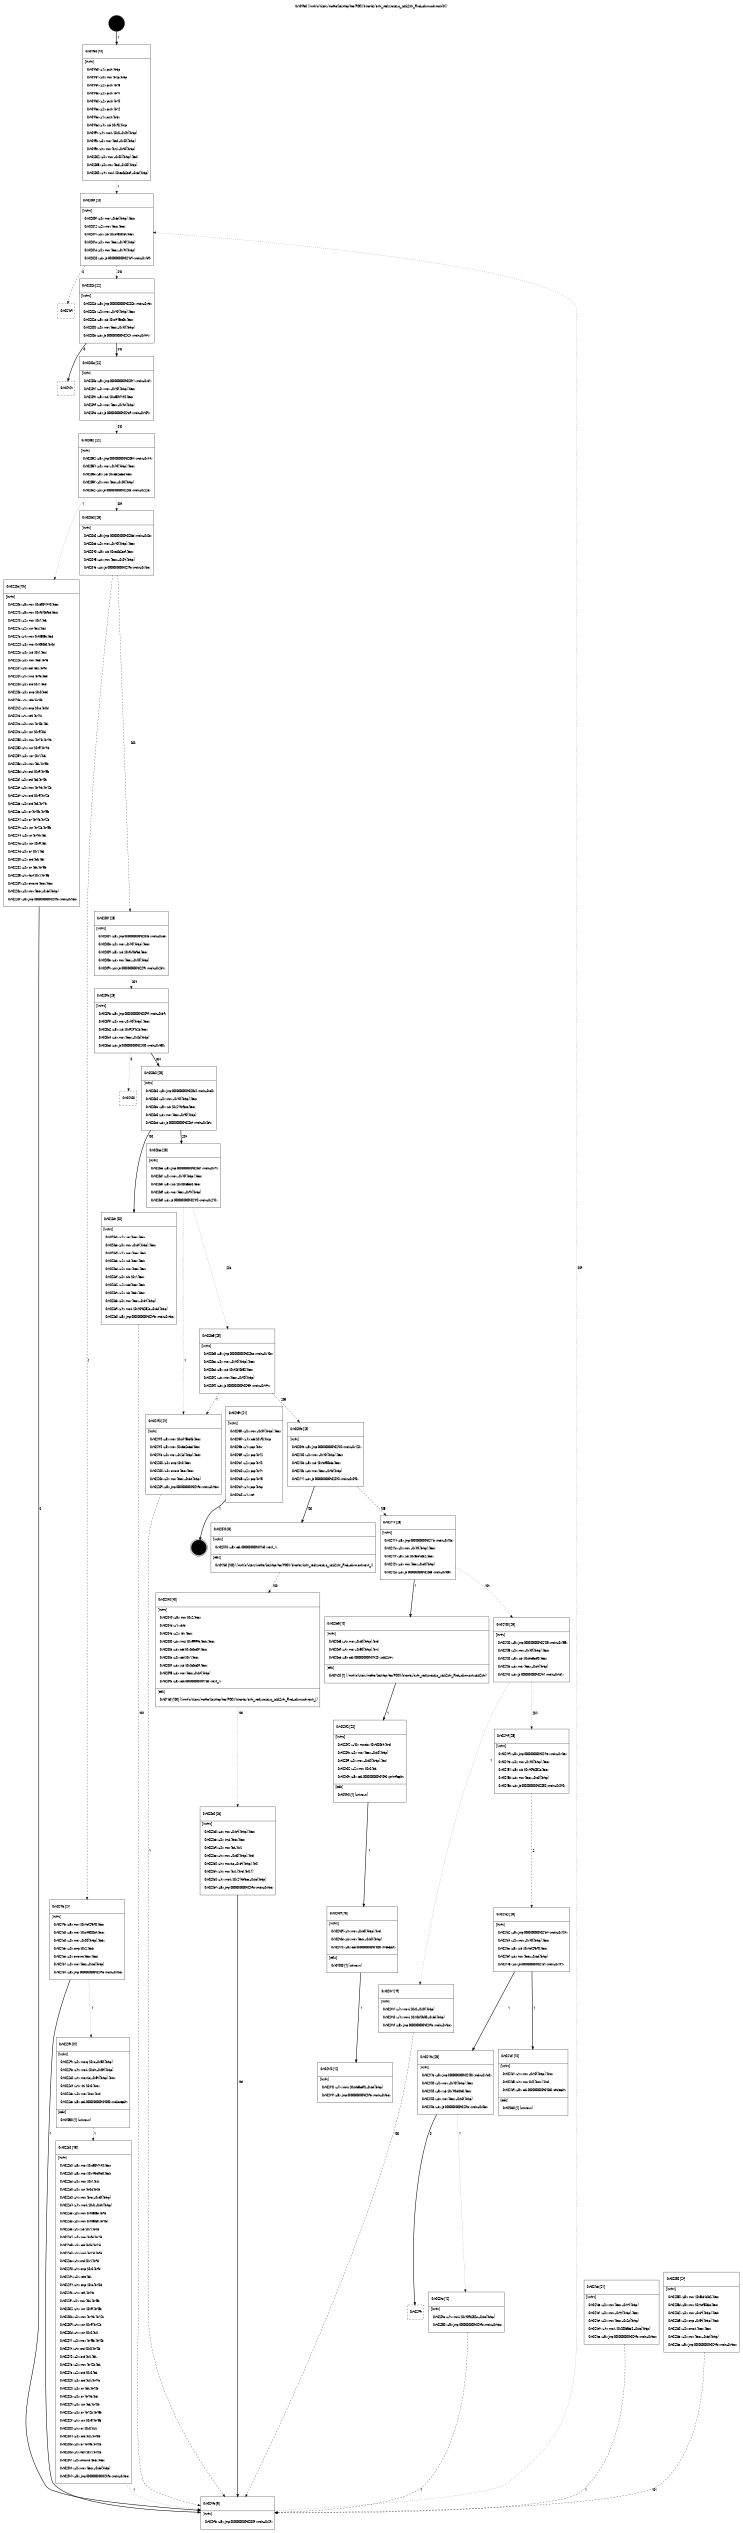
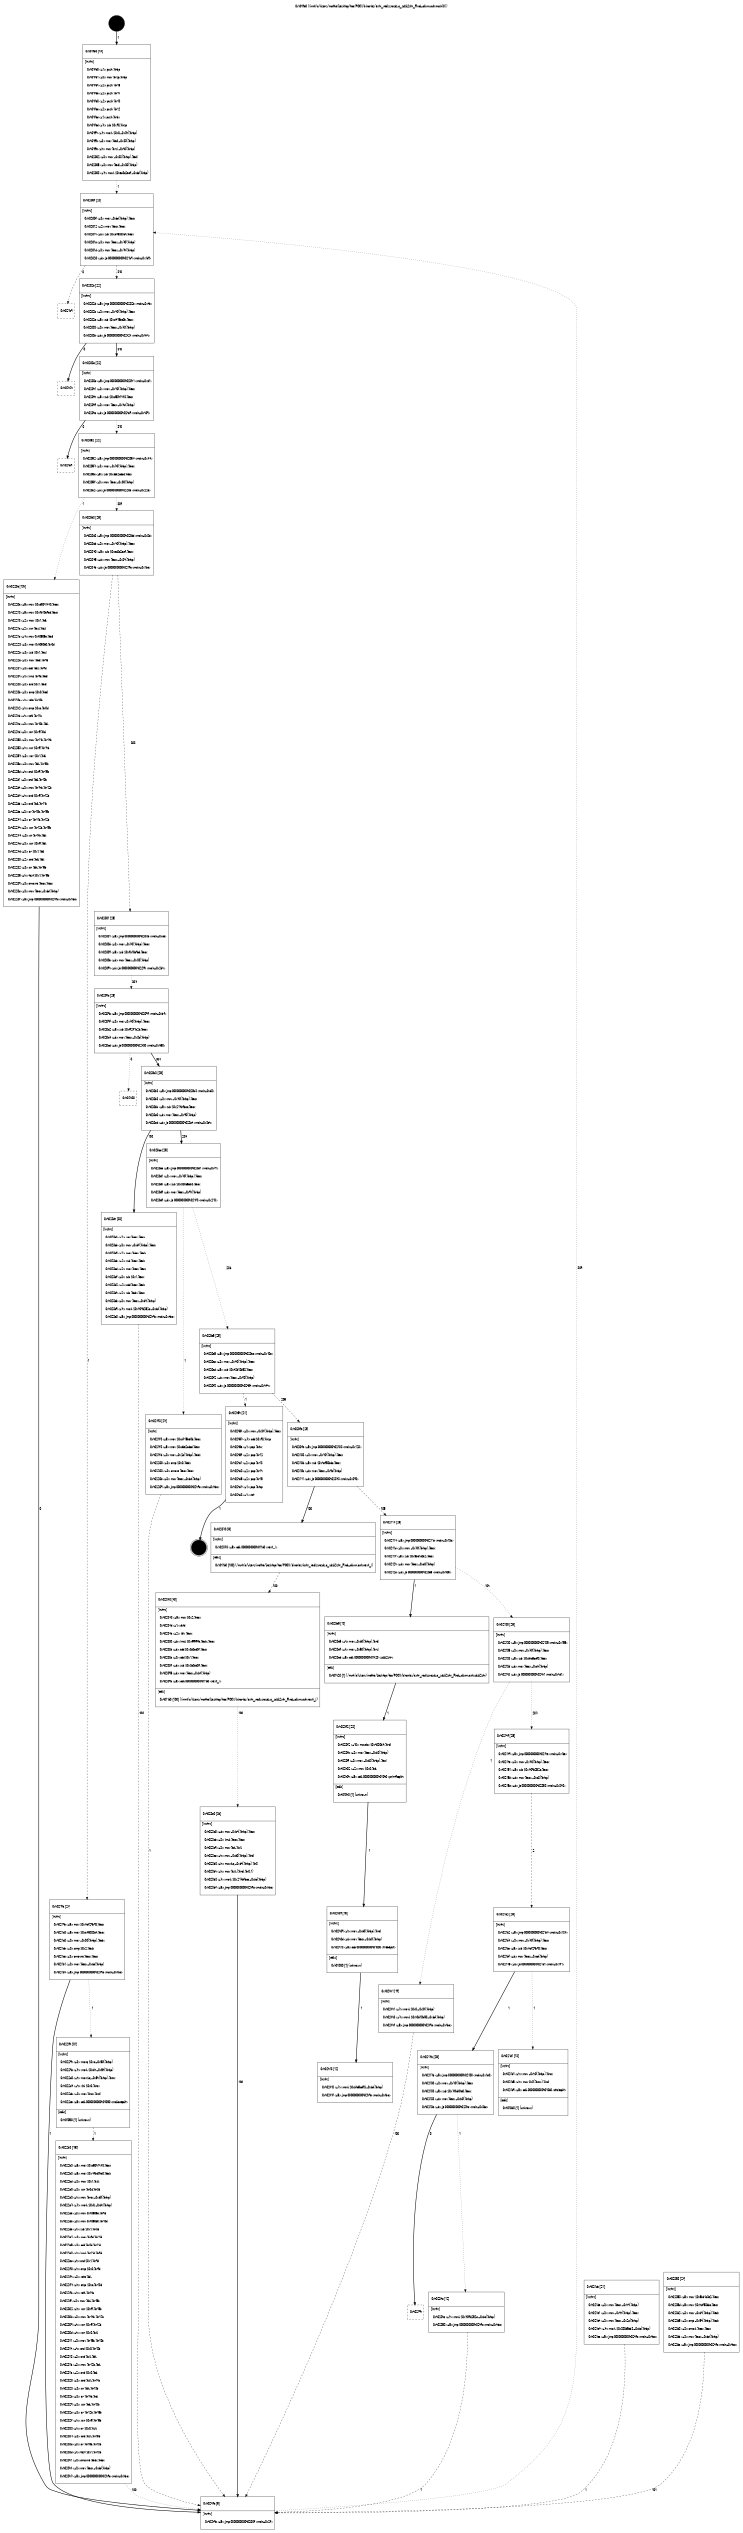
node "0x402469": added
edge "0x4020e5 [25]" -> "0x4021f3 [27]": now "0x4020e5 [25]" -> "0x402454 [21]"
edge "0x402162 [25]" -> "0x4021d1 [13]": style bold -> dotted
edge "0x4022b3 [153]" -> "0x40249a [5]": label " 1" -> " 100"
